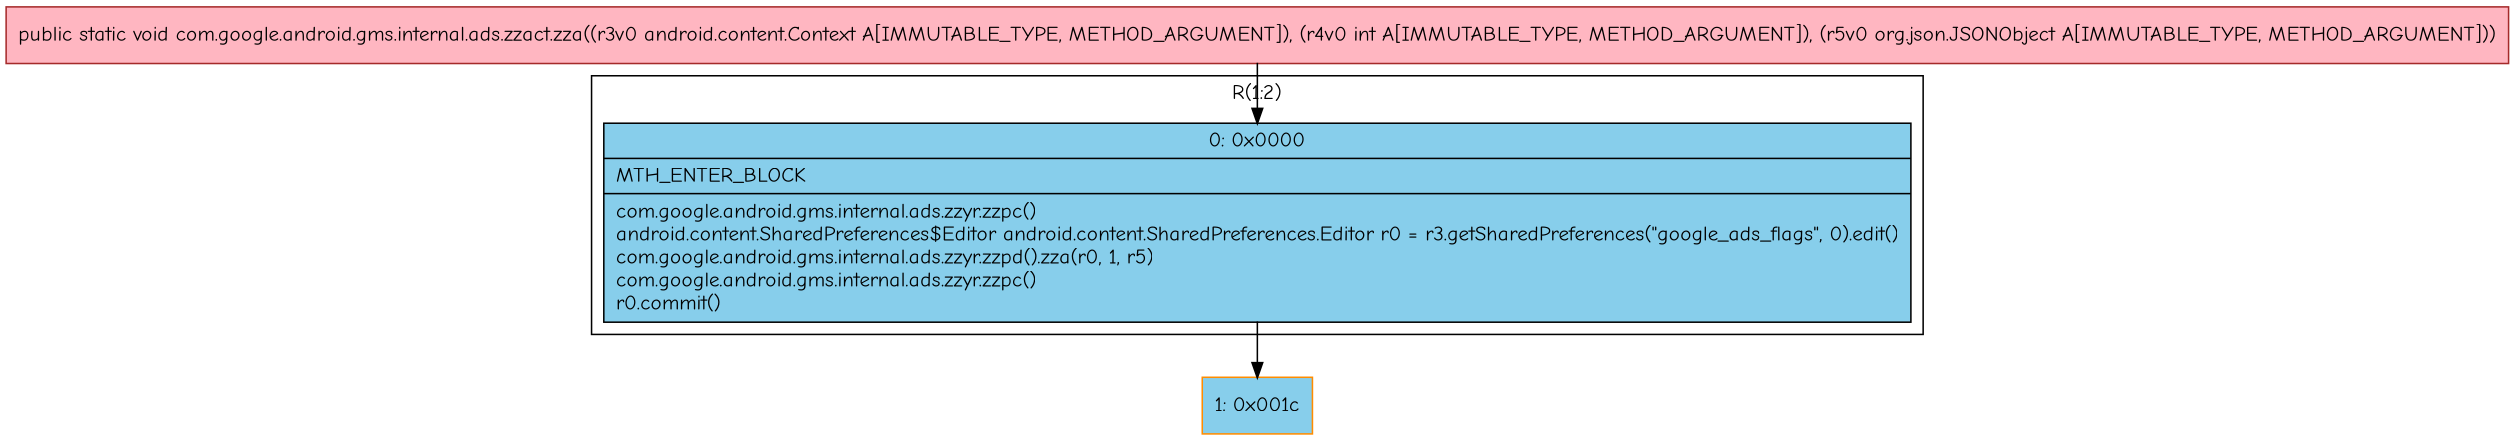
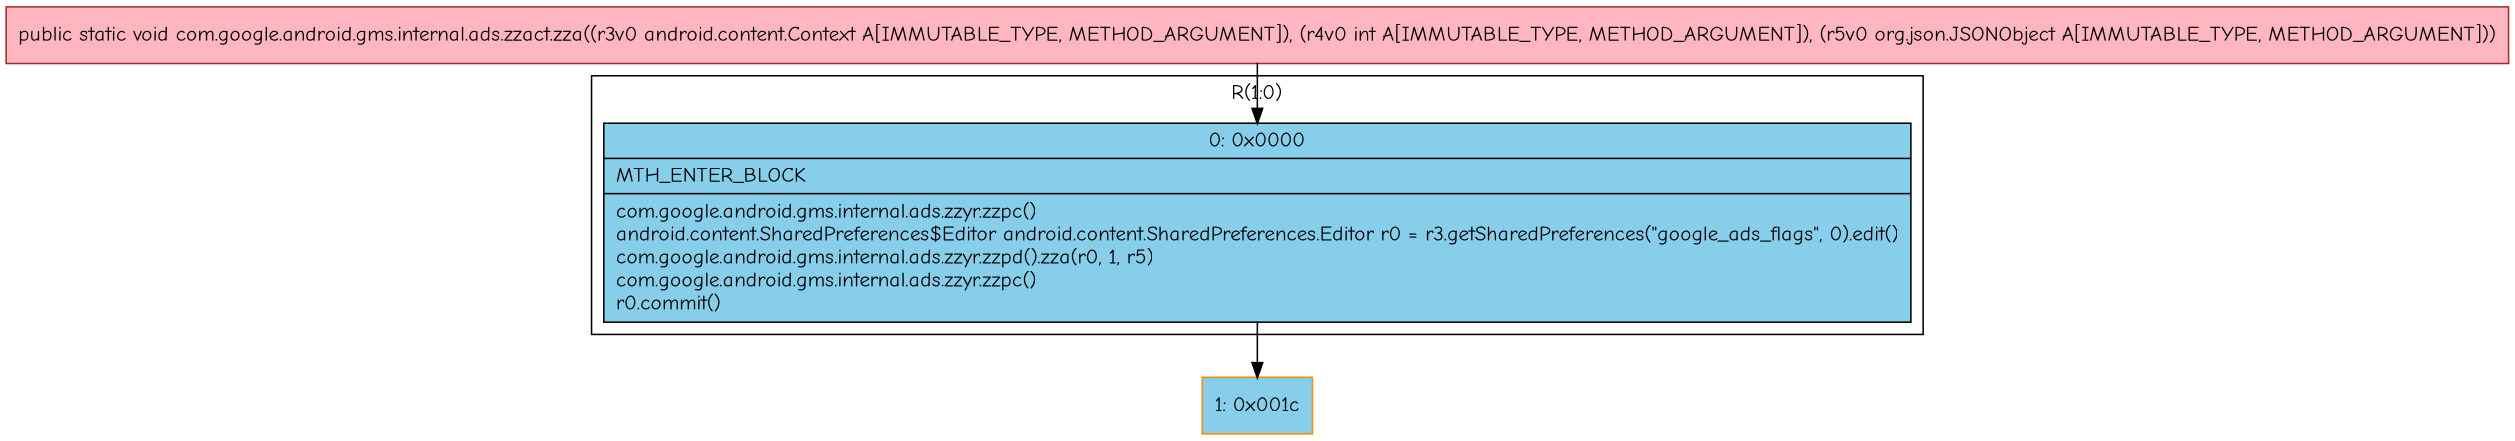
cluster "R(1:2)": label "R(1:2)" -> "R(1:0)"
